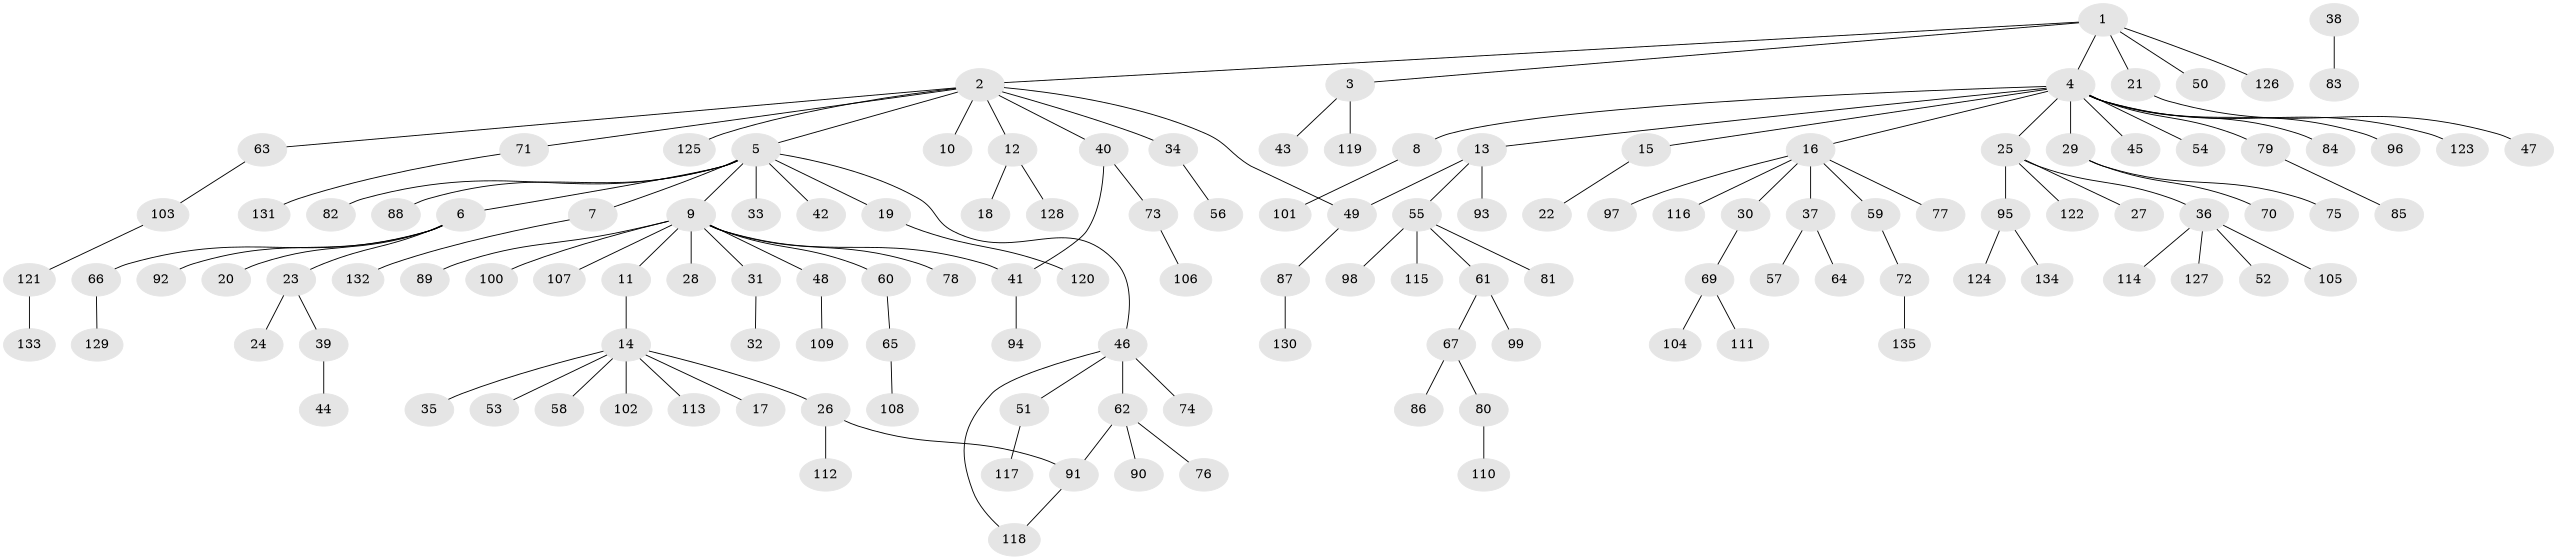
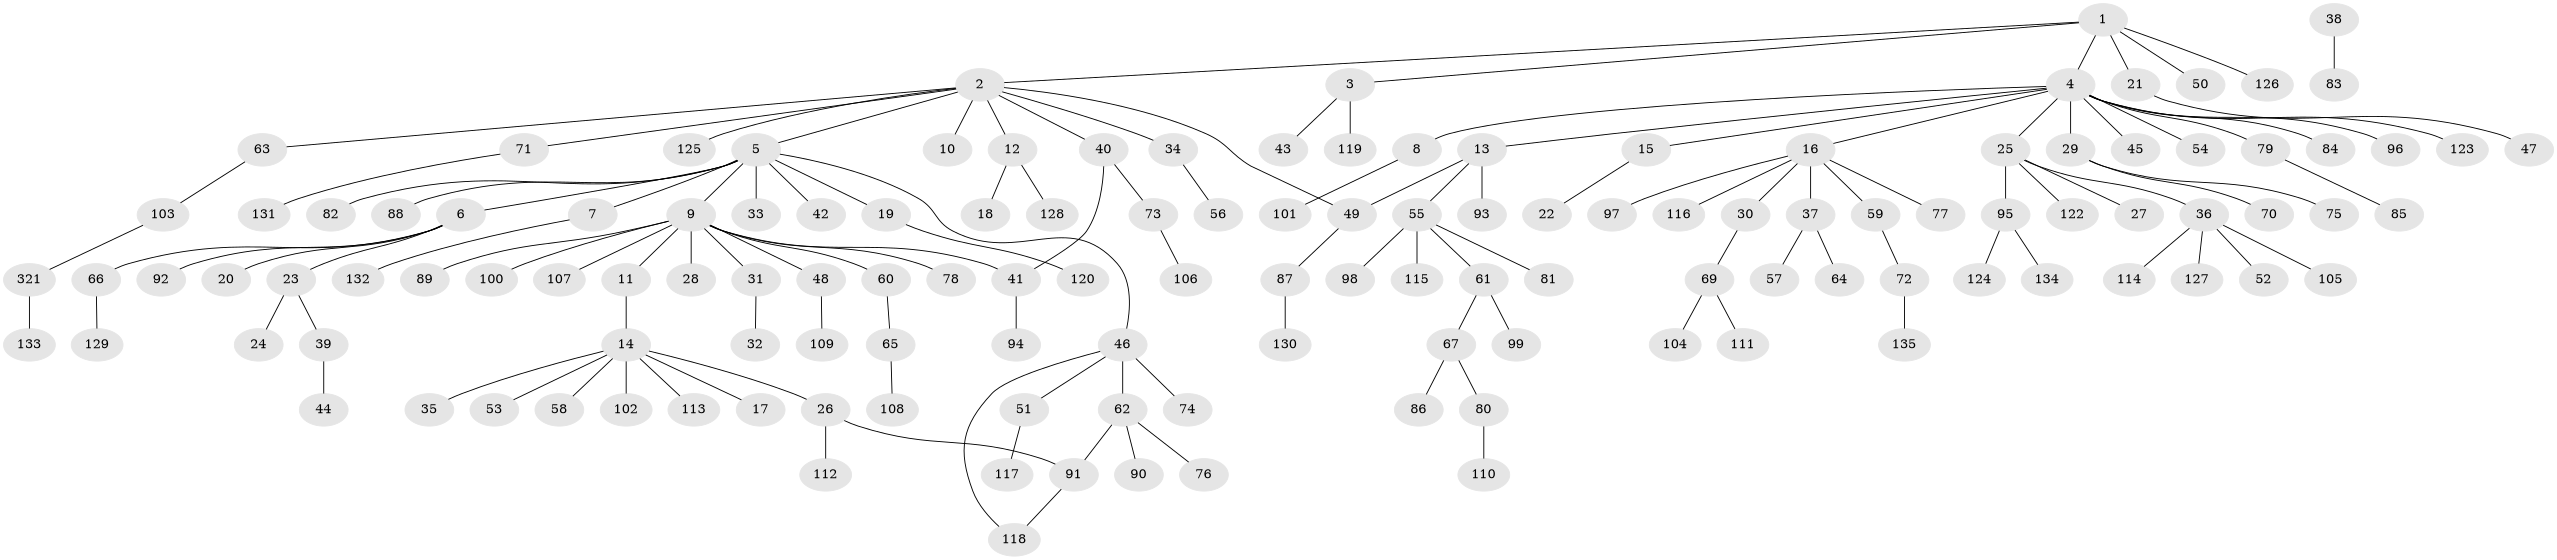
node "121": label "121" -> "321"
